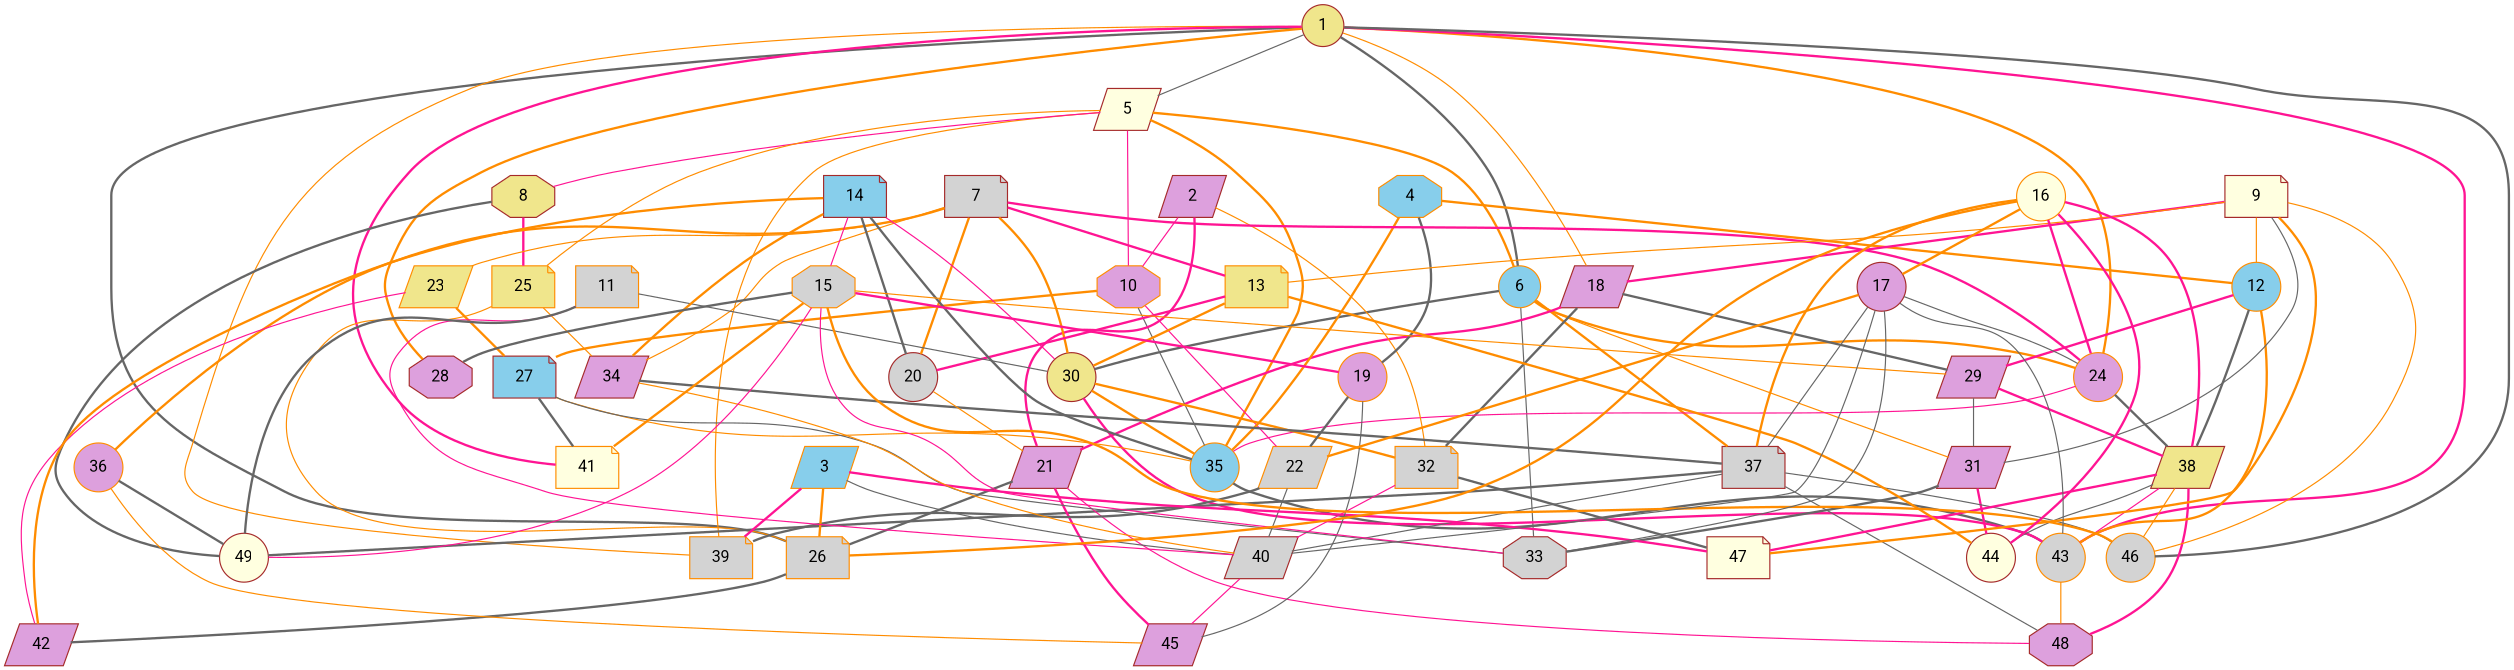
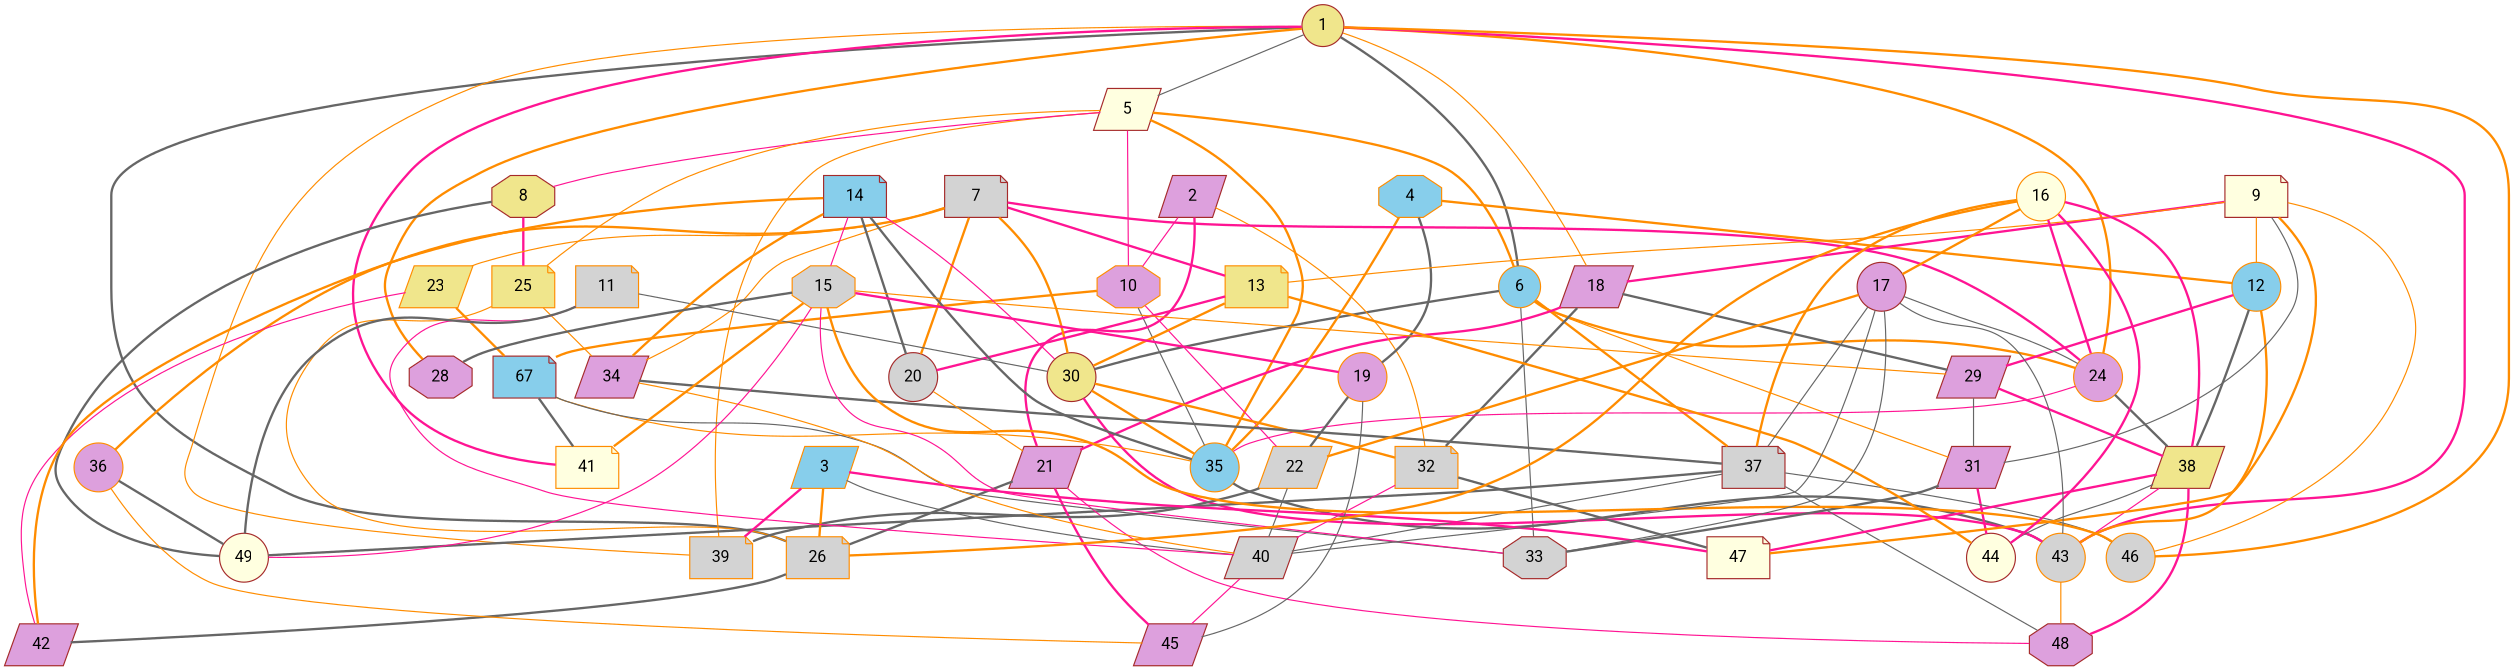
edge "1" -- "46": color gray40 -> darkorange
node "27": label "27" -> "67"
edge "38" -- "46": removed
